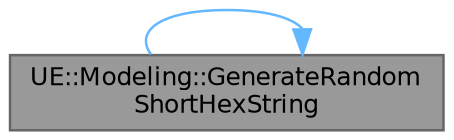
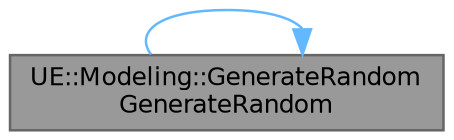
node "UE::Modeling::GenerateRandom ShortHexString": label "UE::Modeling::GenerateRandom ShortHexString" -> "UE::Modeling::GenerateRandom GenerateRandom"
